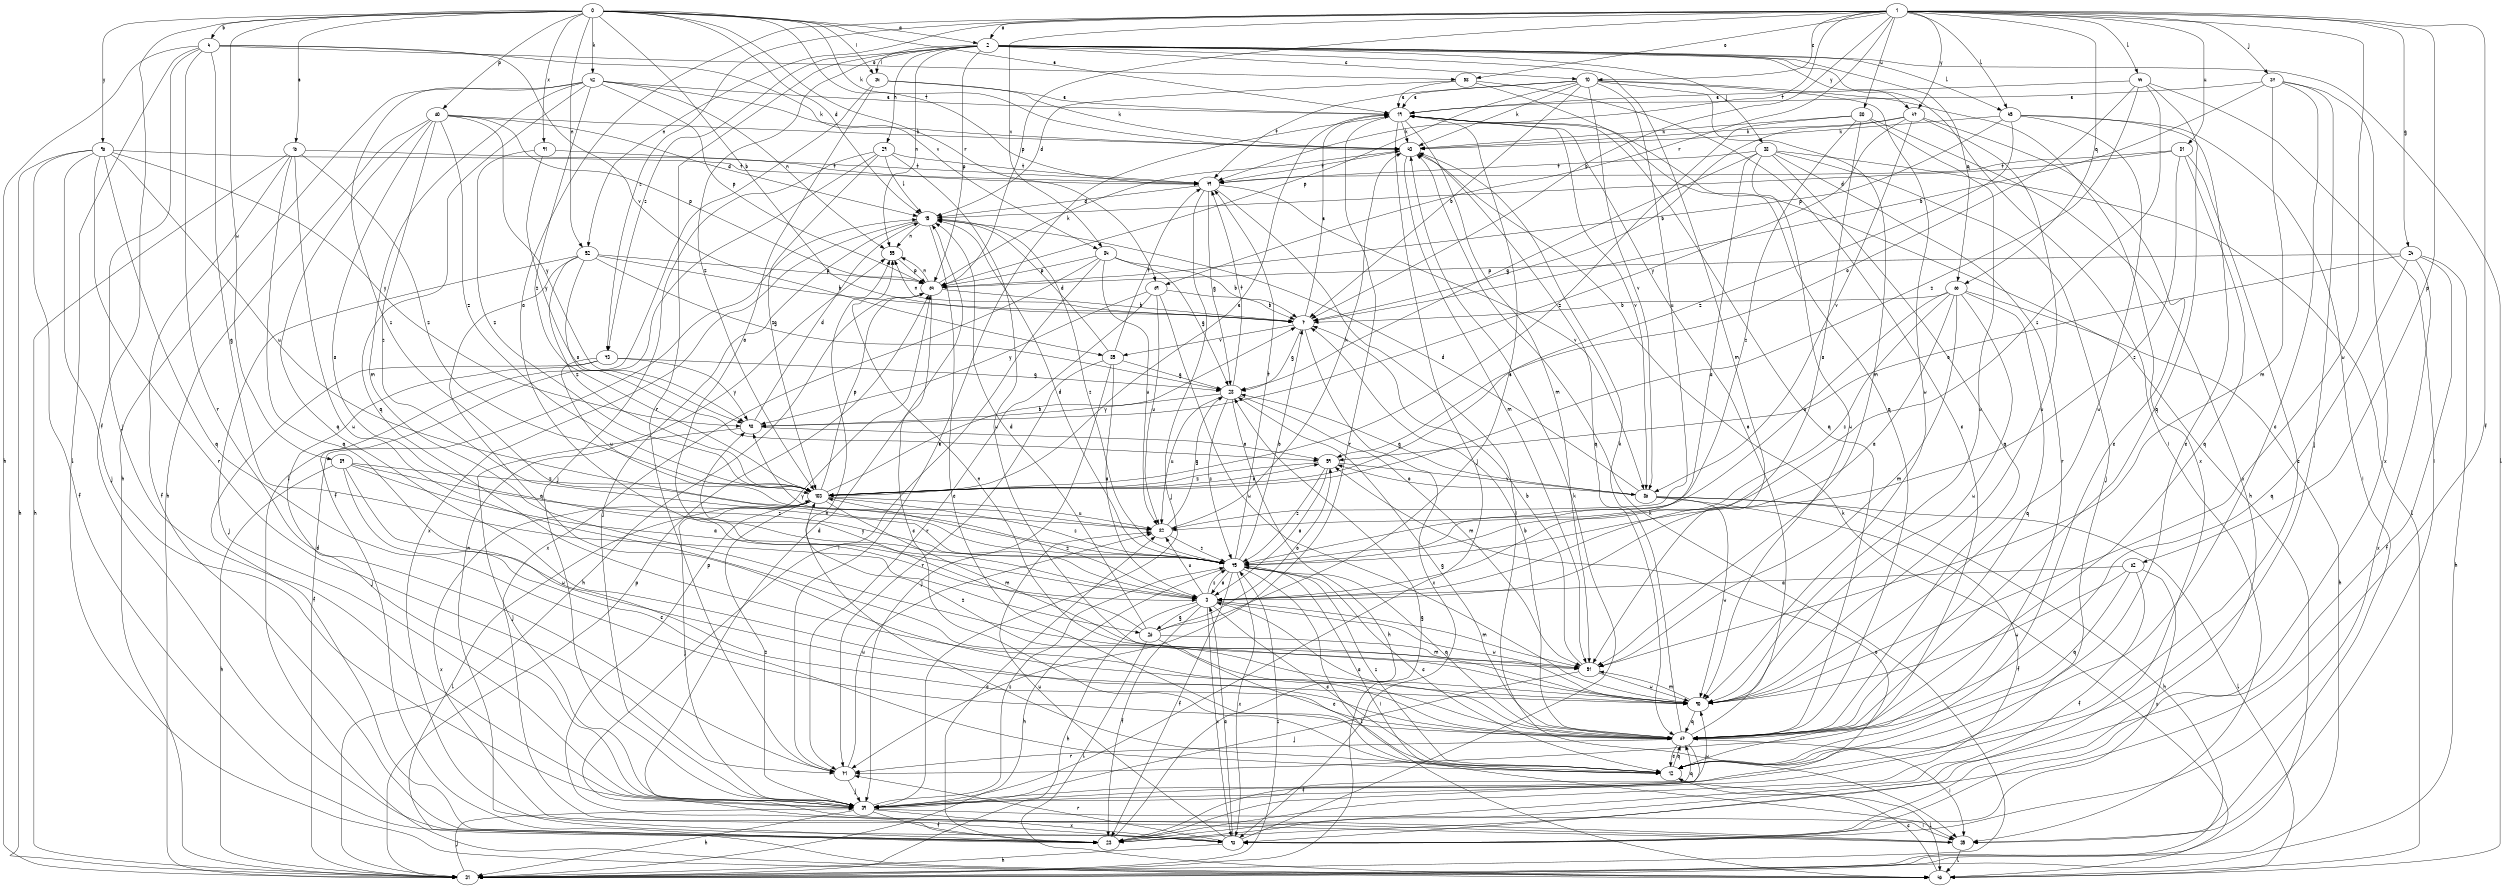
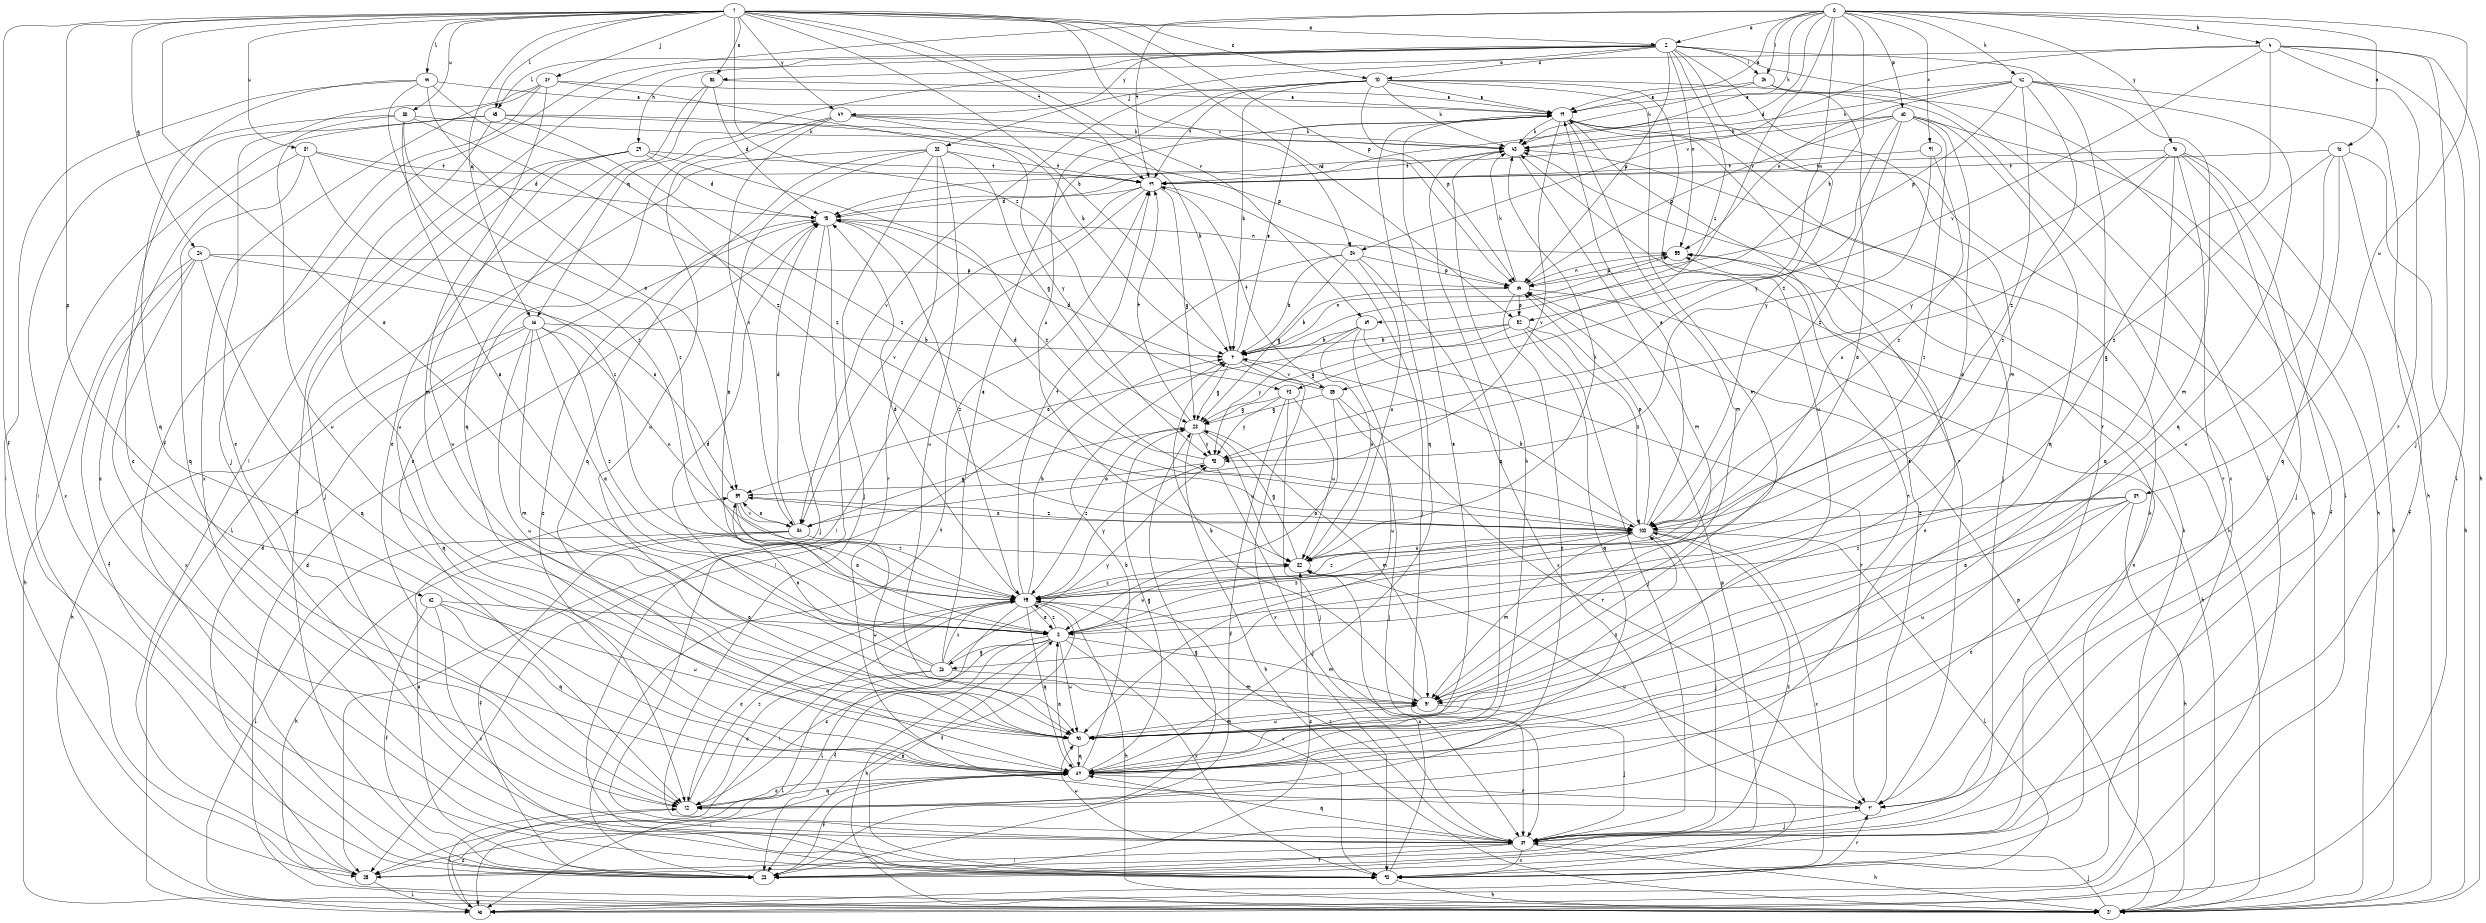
edge "29" -> "15": label "l" -> "d"
edge "52" -> "64": reversed
edge "1" -> "90": removed, label "w"
edge "23" -> "79": added, label "t"
edge "31" -> "75": now "26" -> "75"
